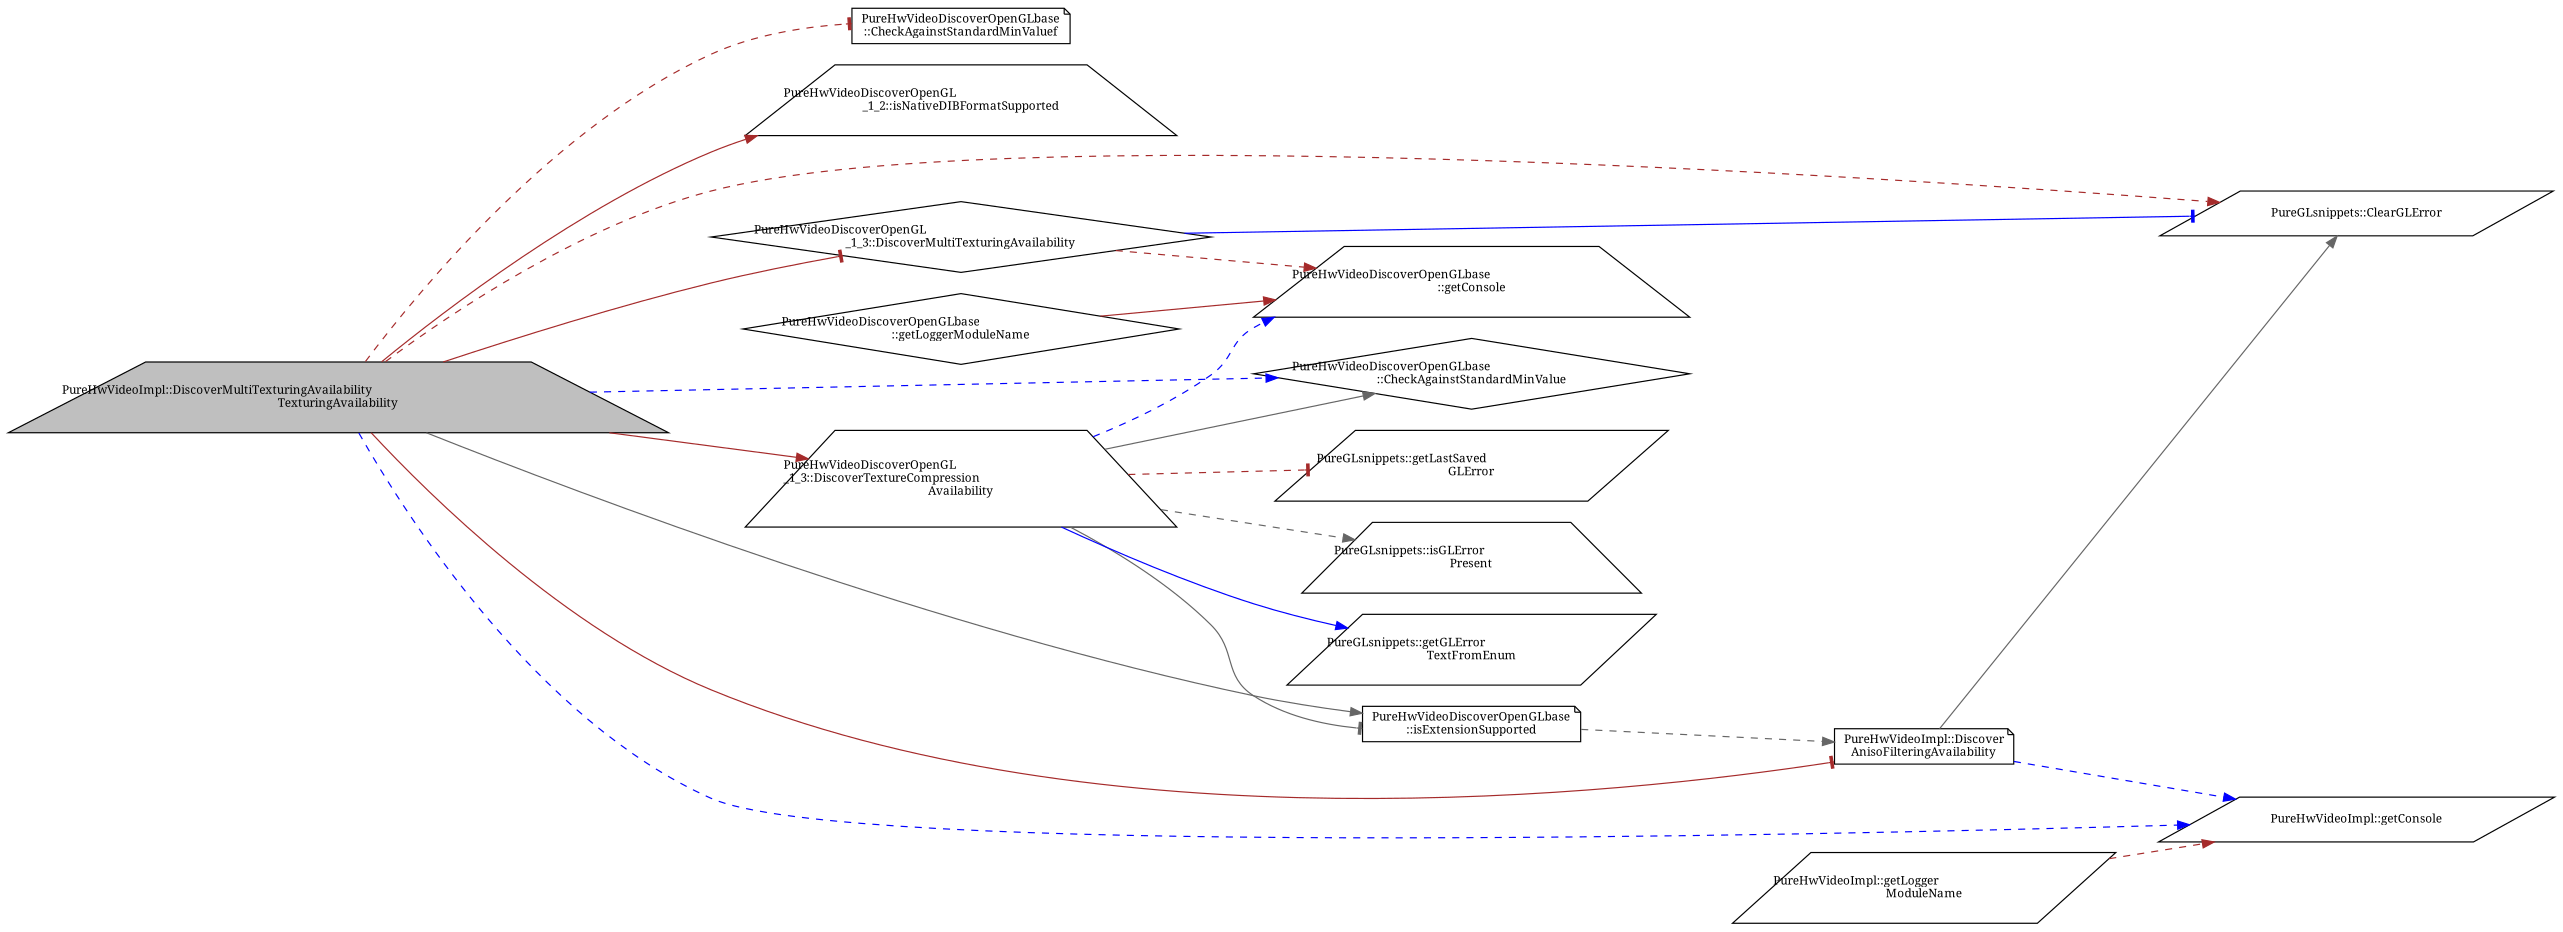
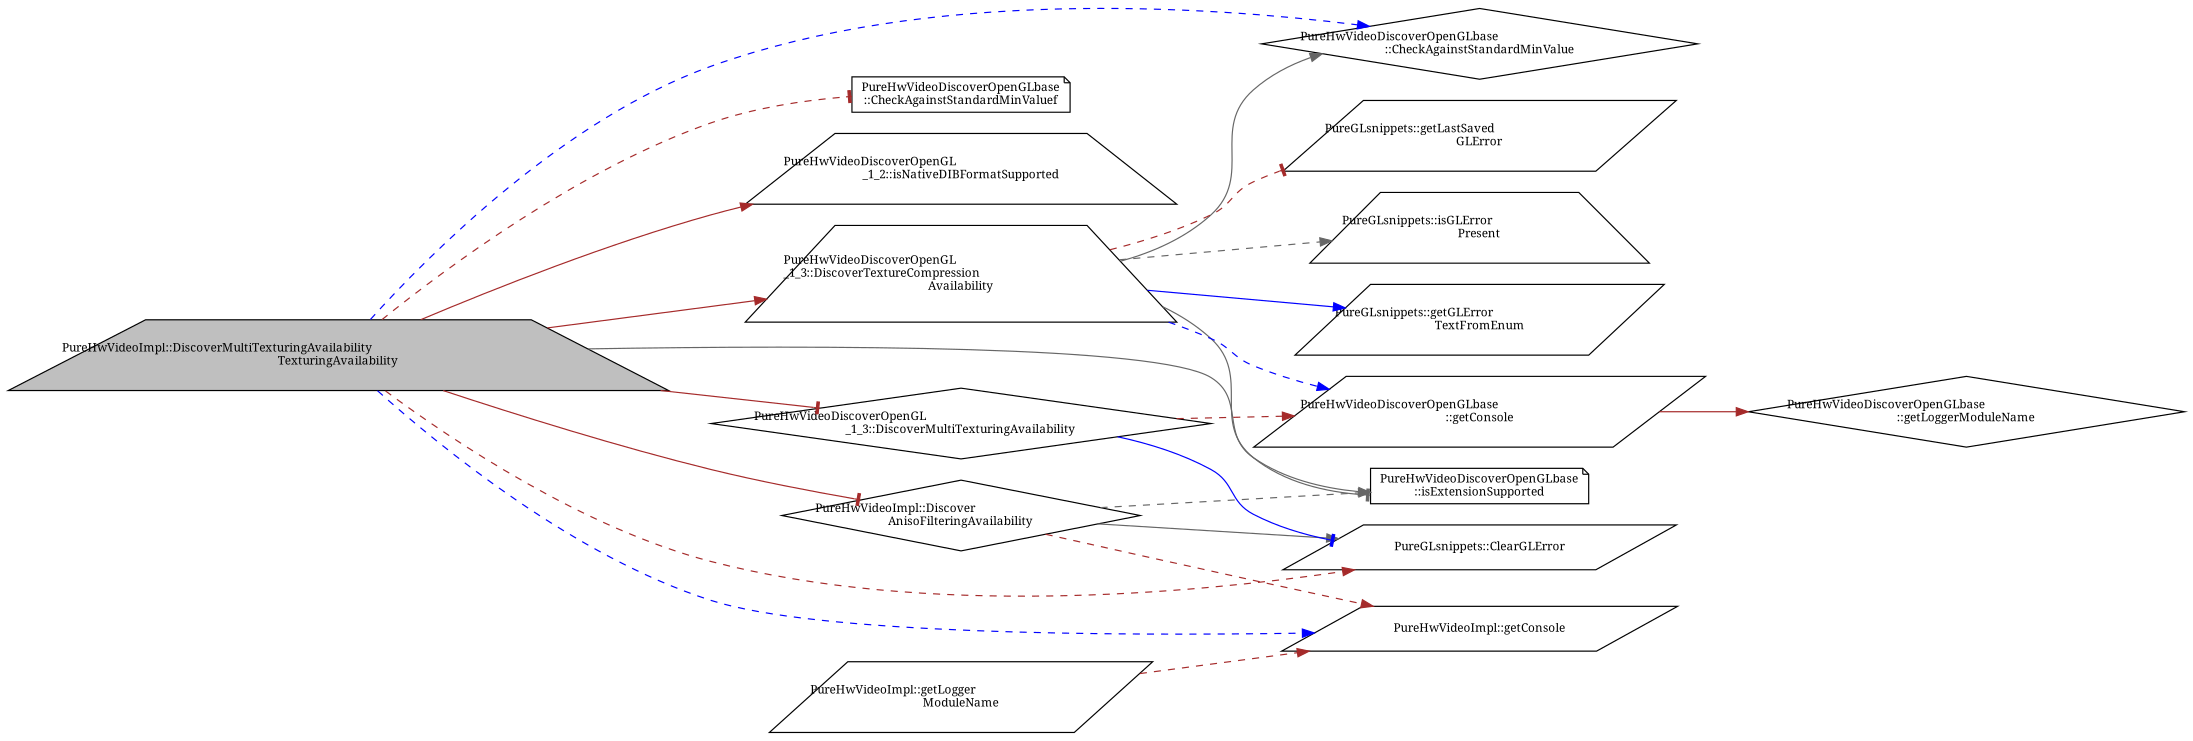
node "PureHwVideoDiscoverOpenGLbase ::getConsole": shape trapezium -> parallelogram
edge "PureHwVideoDiscoverOpenGLbase ::getLoggerModuleName" -> "PureHwVideoDiscoverOpenGLbase ::getConsole": reversed
edge "PureHwVideoDiscoverOpenGLbase ::isExtensionSupported" -> "PureHwVideoImpl::Discover AnisoFilteringAvailability": reversed
node "PureHwVideoImpl::Discover AnisoFilteringAvailability": shape note -> diamond
edge "PureHwVideoImpl::Discover AnisoFilteringAvailability" -> "PureHwVideoImpl::getConsole": color blue -> brown
